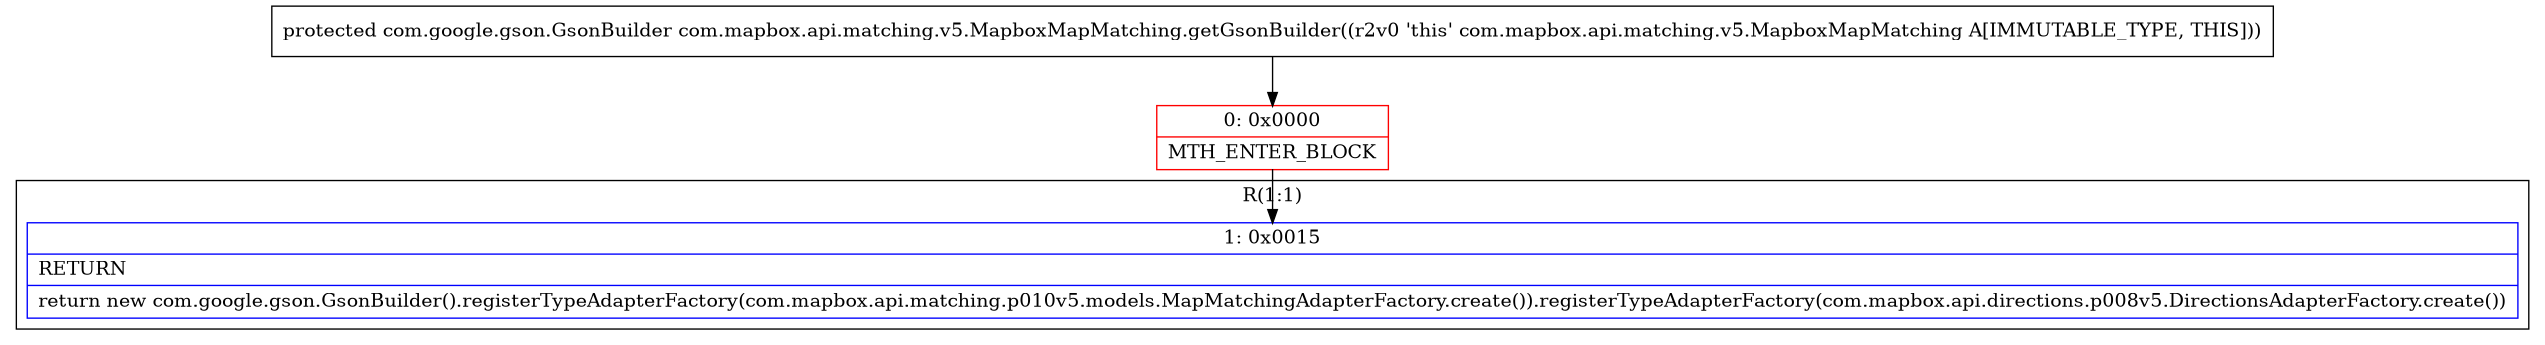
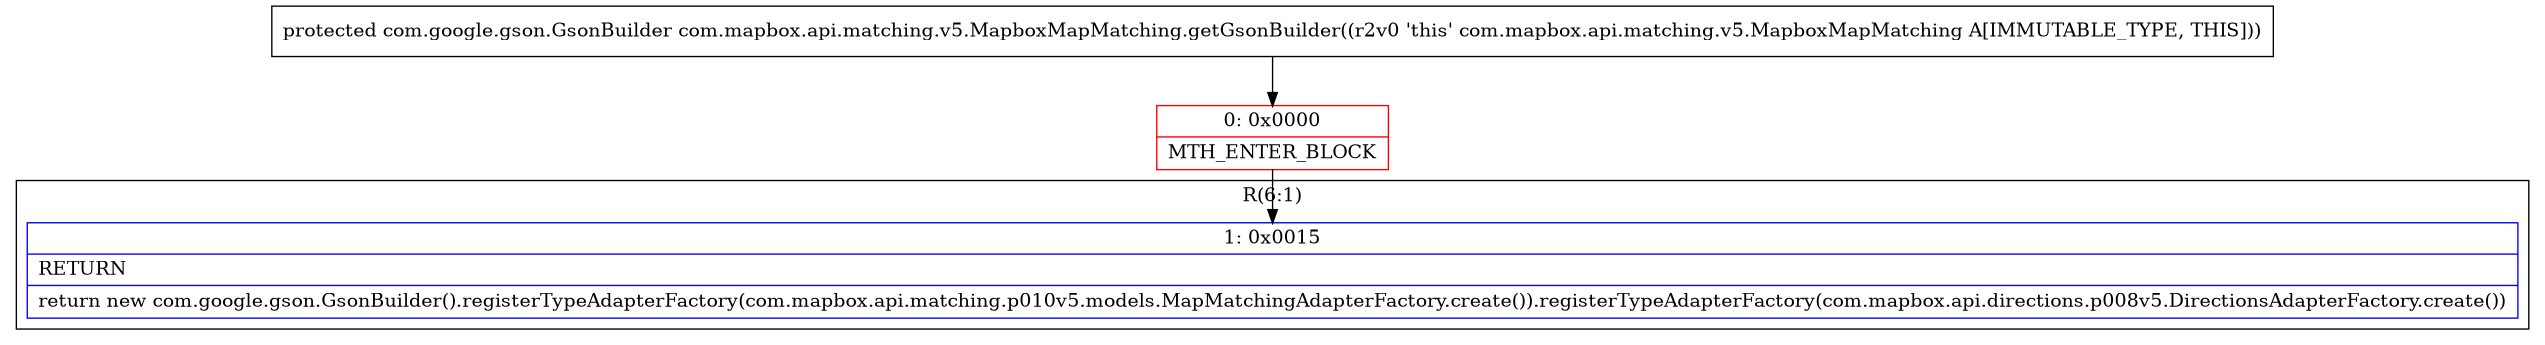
cluster "R(1:1)": label "R(1:1)" -> "R(6:1)"
